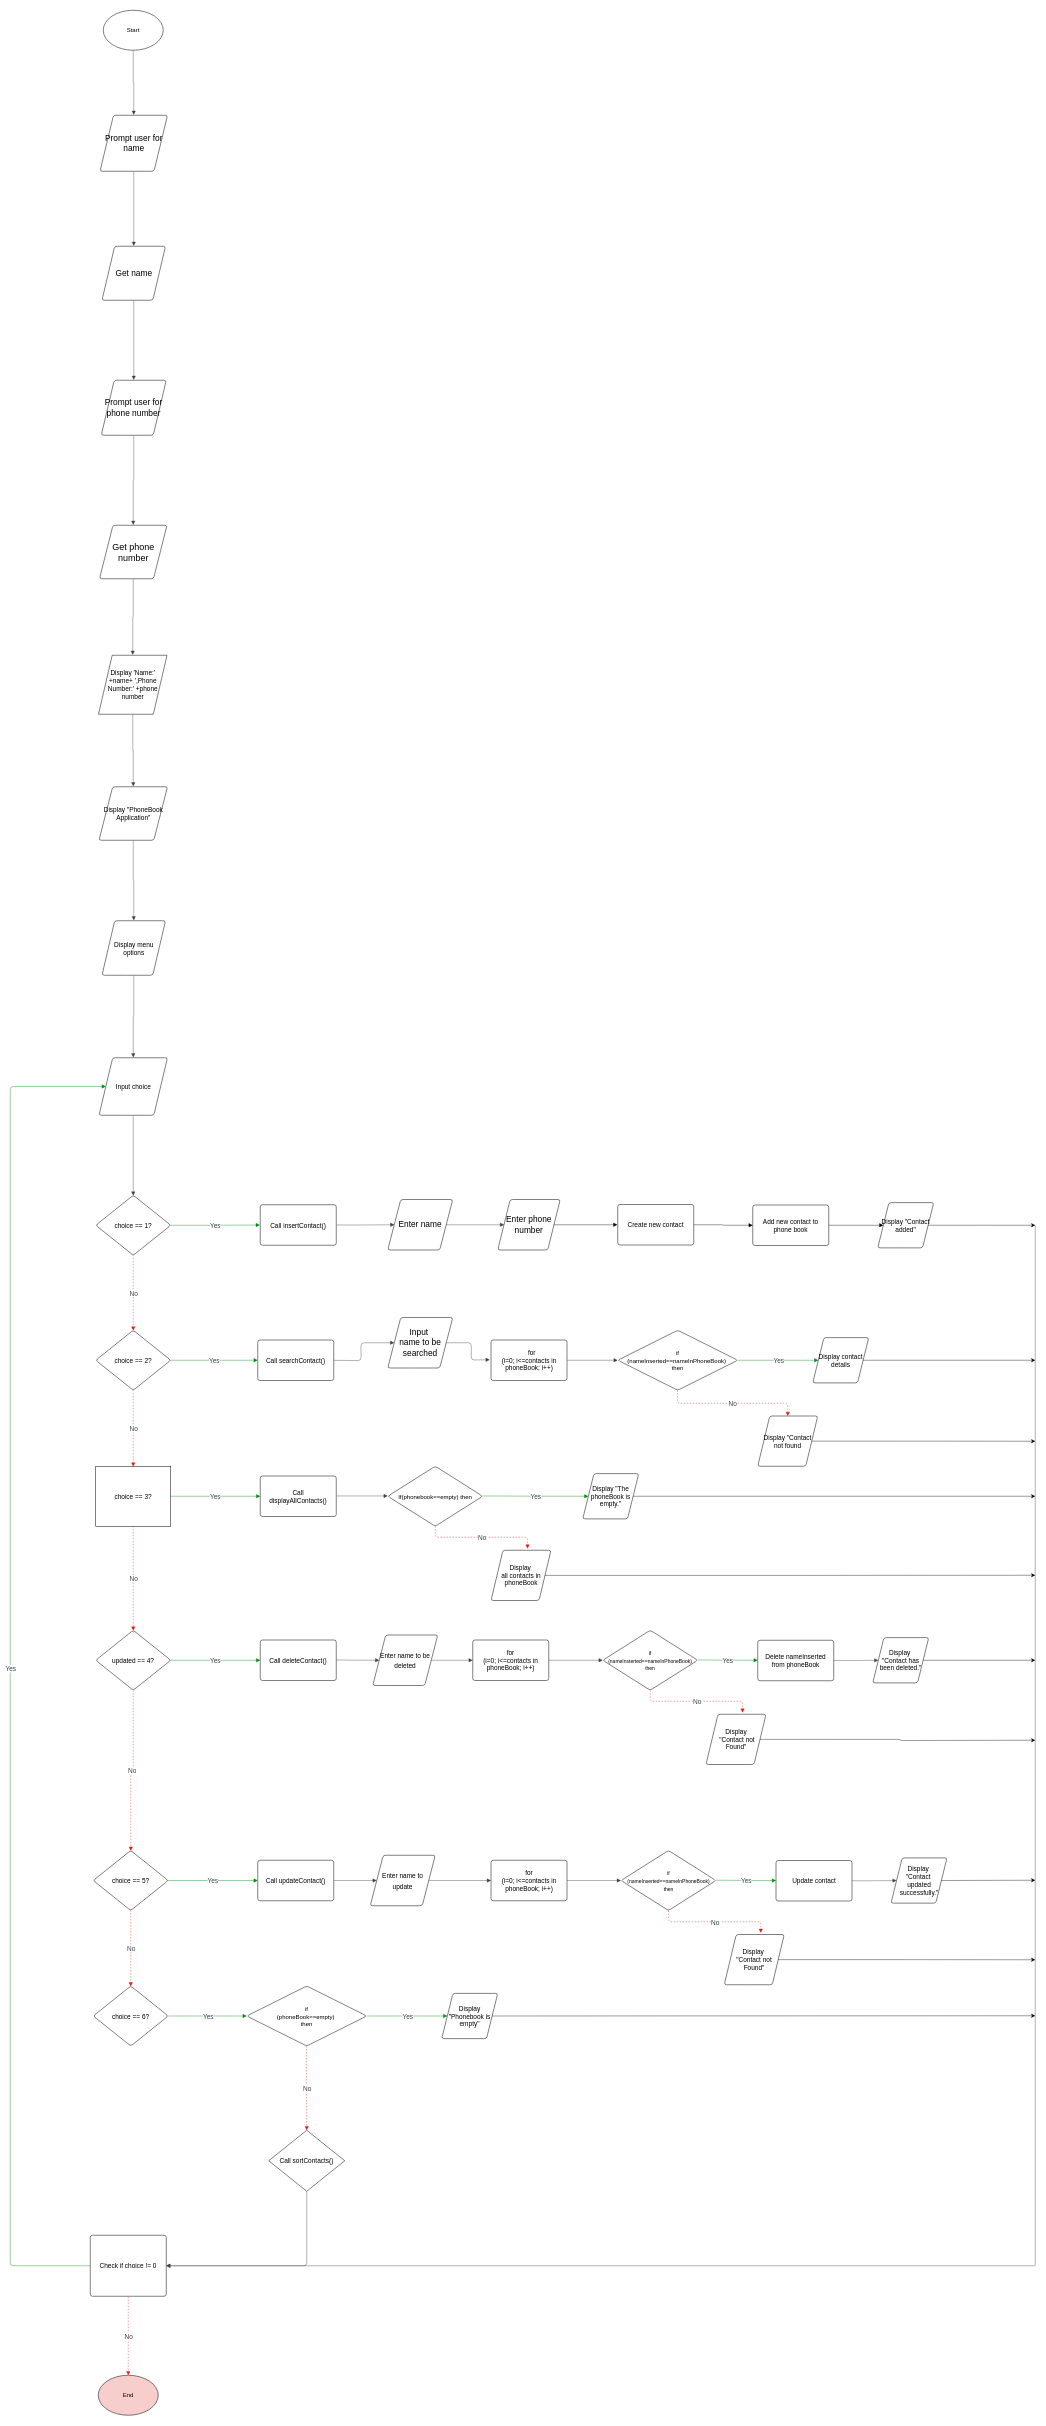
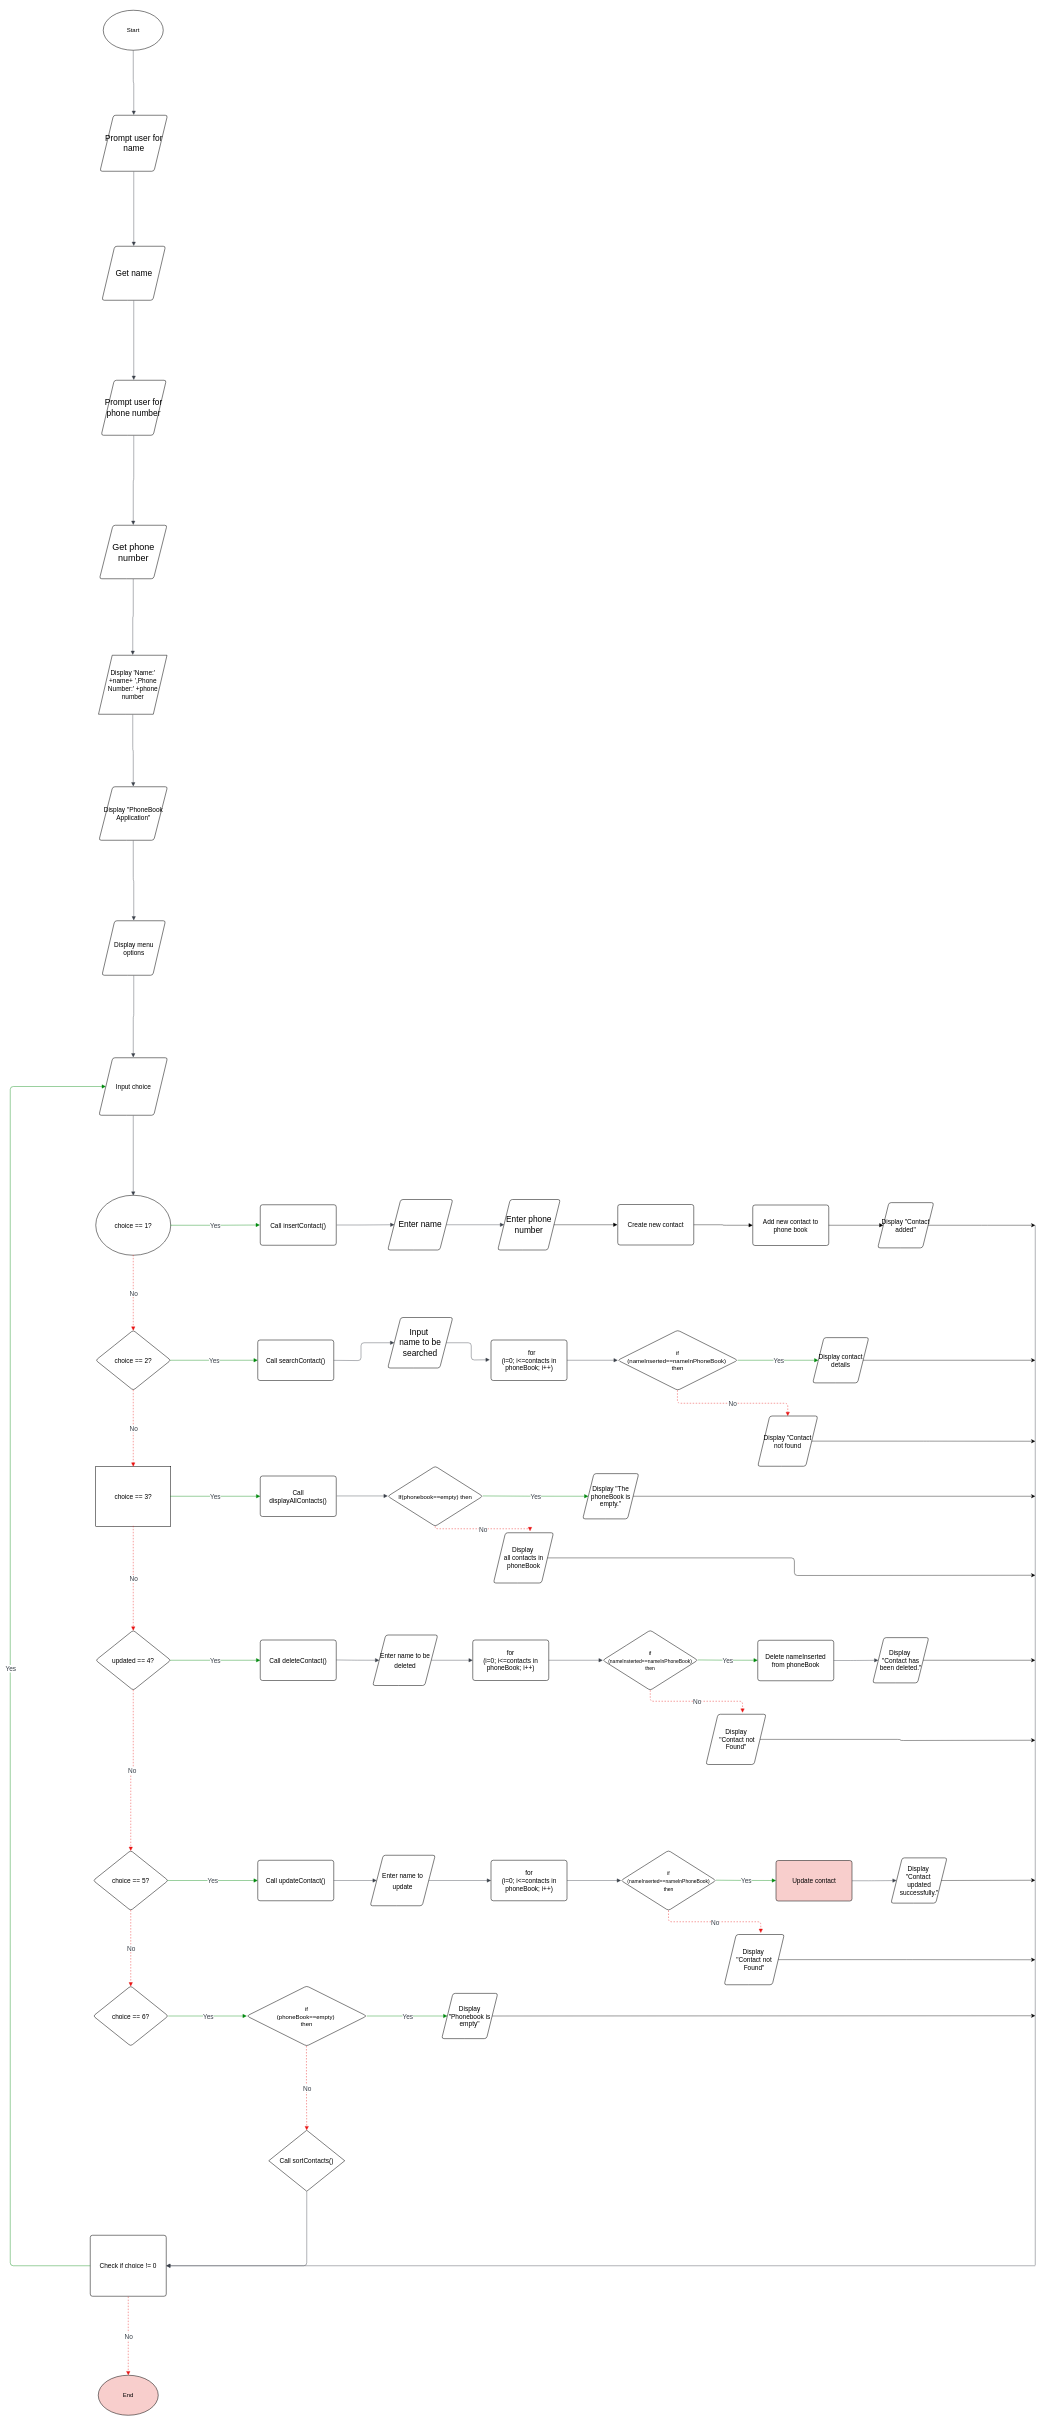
node "choice == 1?": shape diamond -> ellipse
node "Display all contacts in phoneBook": moved (521, 1575) -> (524, 1558)
node "Update contact": fillcolor #ffffff -> #f8cecc
